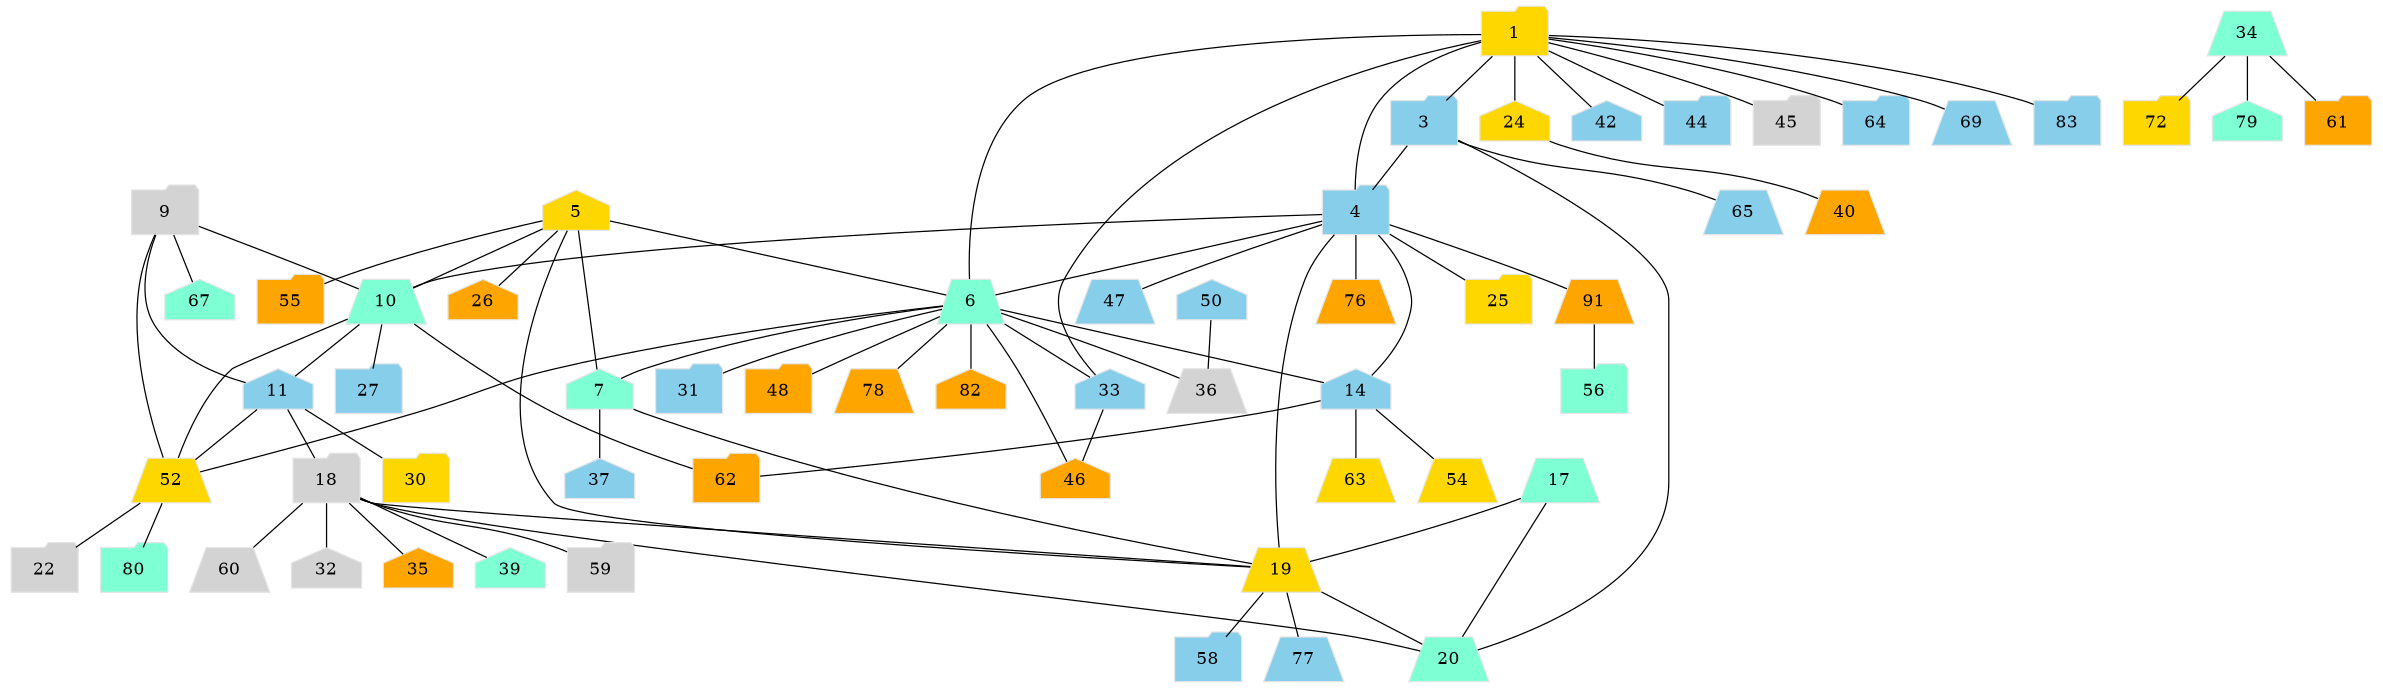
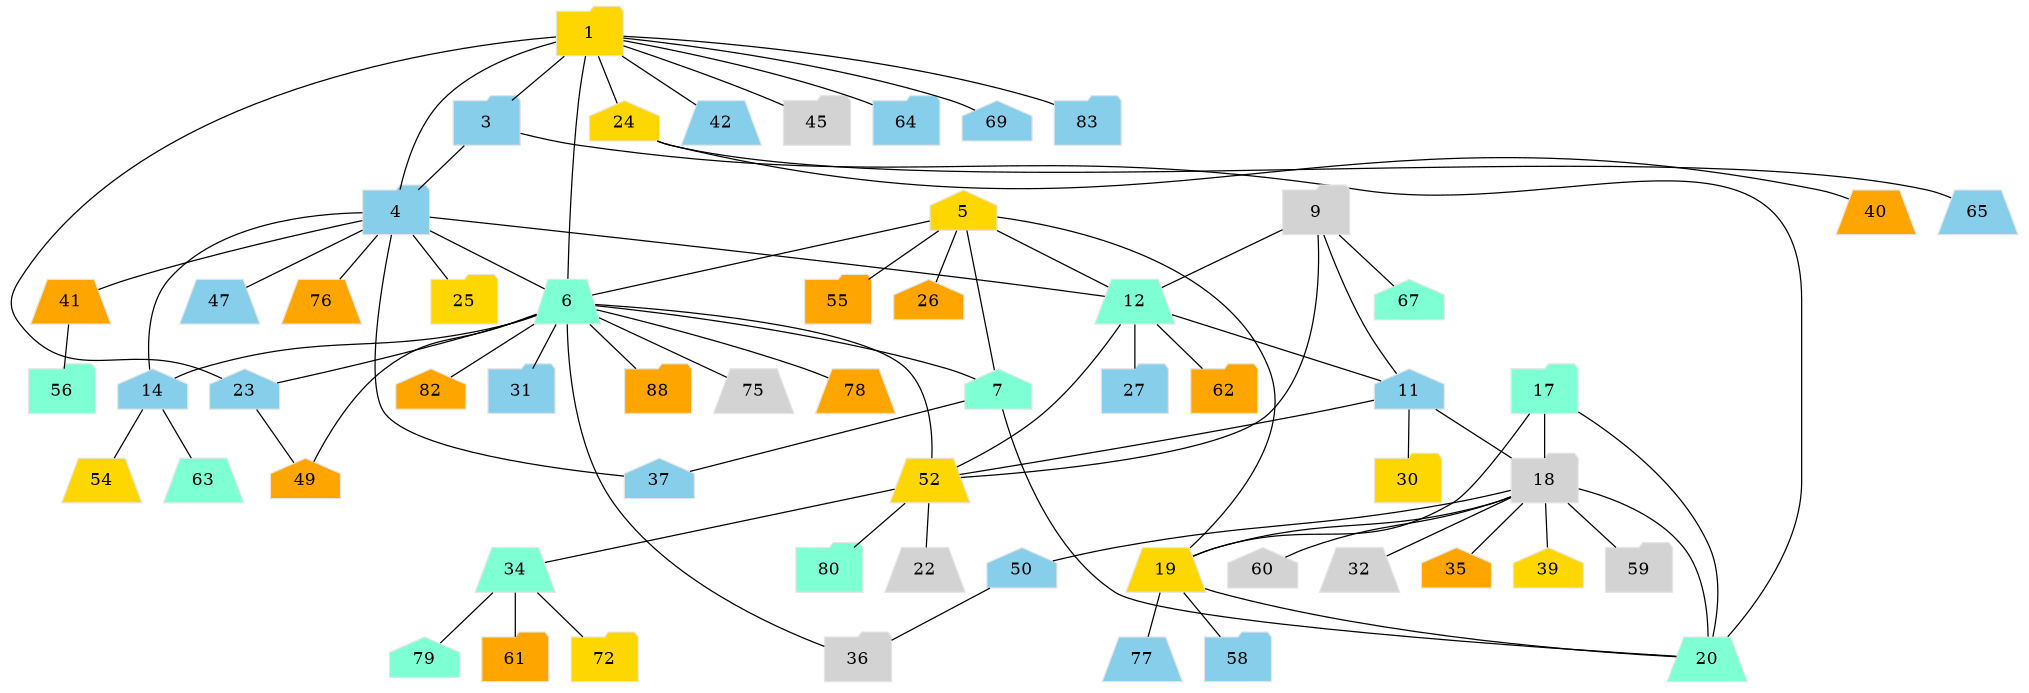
node "42": shape house -> trapezium
node "44": removed
node "69": shape trapezium -> house
edge "3" -- "65": now "24" -- "65"
node "10": label "10" -> "12"
node "91": label "91" -> "41"
edge "4" -- "19": now "4" -- "37"
node "75": added
node "48": label "48" -> "88"
node "33": label "33" -> "23"
node "36": shape trapezium -> folder
edge "17" -- "18": added
edge "14" -- "62": removed
node "46": label "46" -> "49"
node "63": fillcolor gold -> aquamarine
node "17": shape trapezium -> folder
edge "7" -- "19": now "7" -- "20"
edge "52" -- "34": added
edge "18" -- "50": added
node "22": shape folder -> trapezium
node "60": shape trapezium -> house
node "32": shape house -> trapezium
node "39": fillcolor aquamarine -> gold
